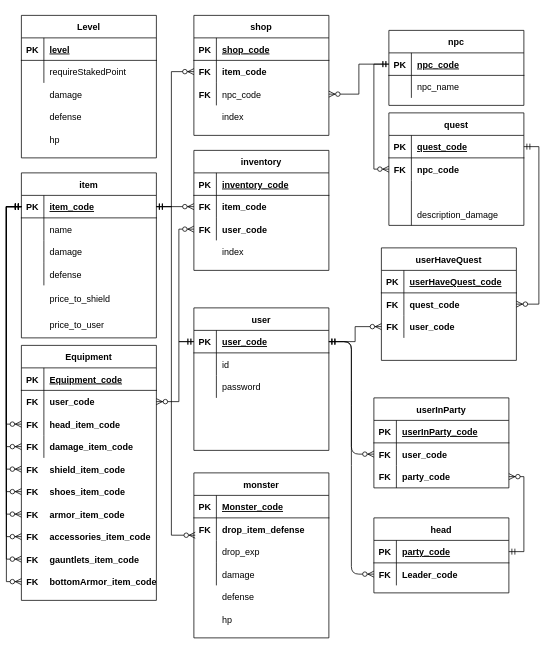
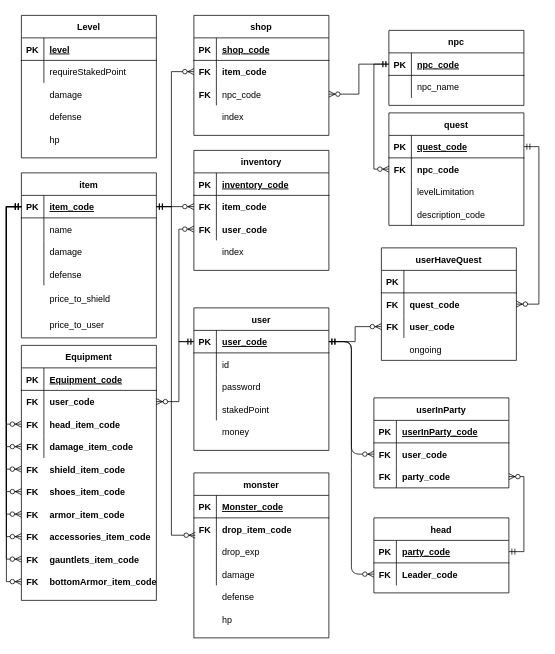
node "levelLimitation": added
node "description_damage": label "description_damage" -> "description_code"
node "userHaveQuest_code": removed
node "ongoing": added
node "stakedPoint": added
node "money": added
node "drop_item_defense": label "drop_item_defense" -> "drop_item_code"
